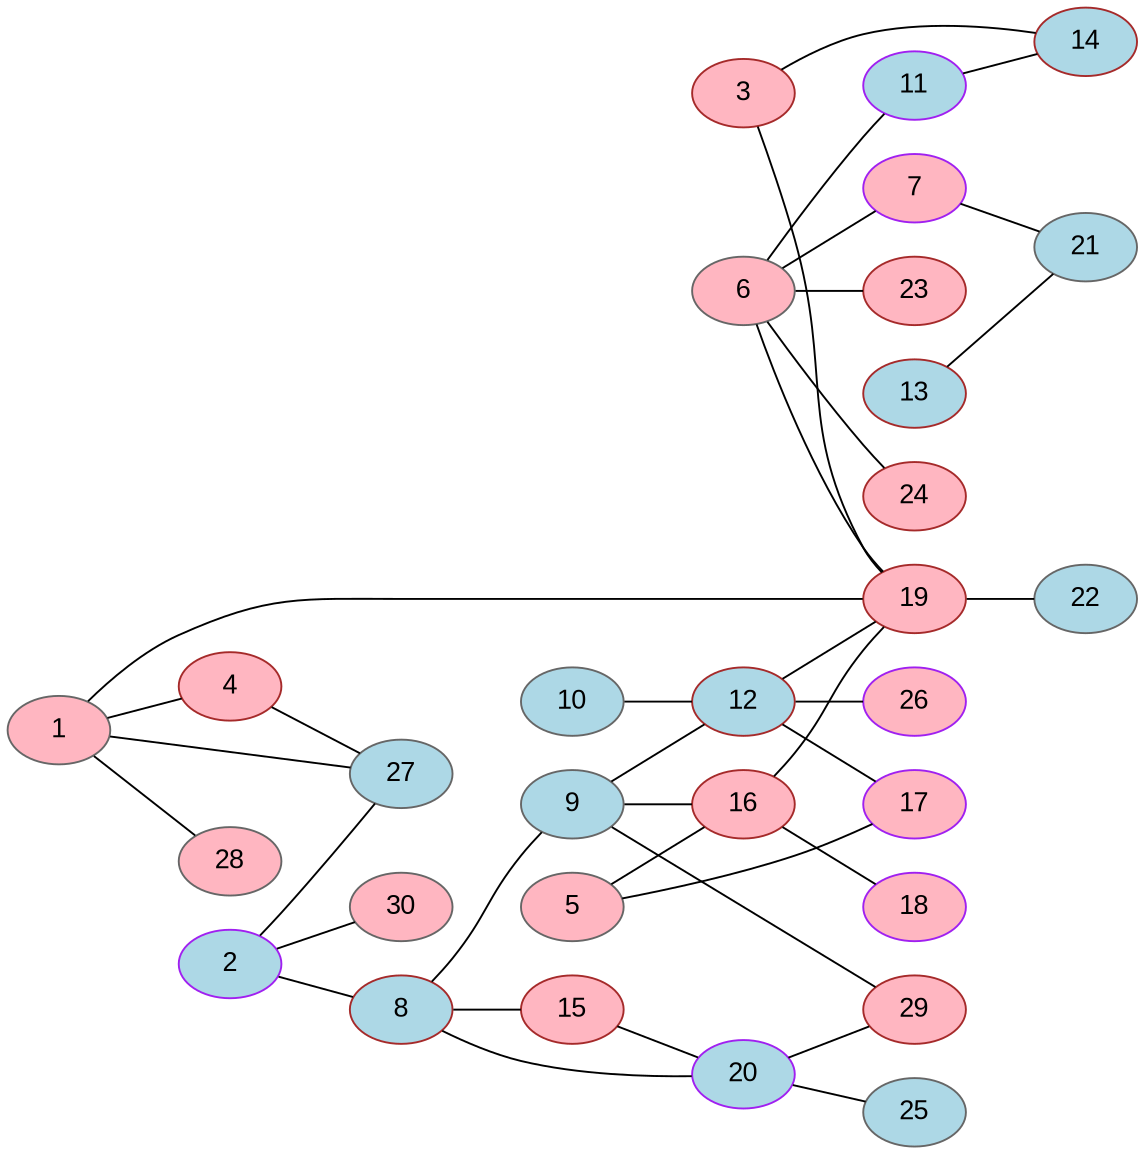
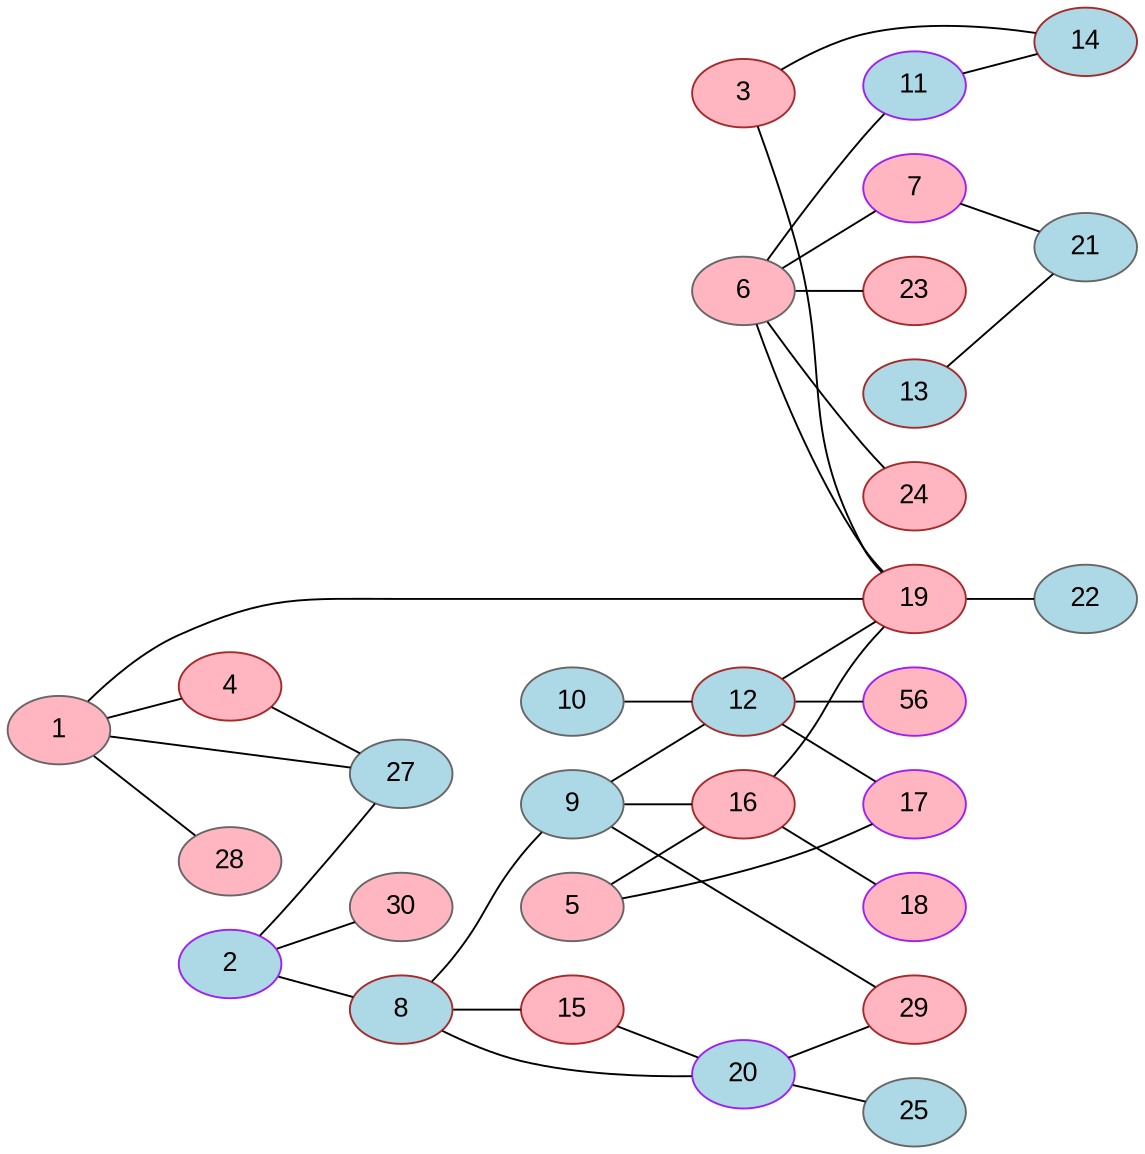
node "26": label "26" -> "56"
